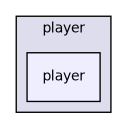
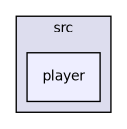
cluster "player": label "player" -> "src"
